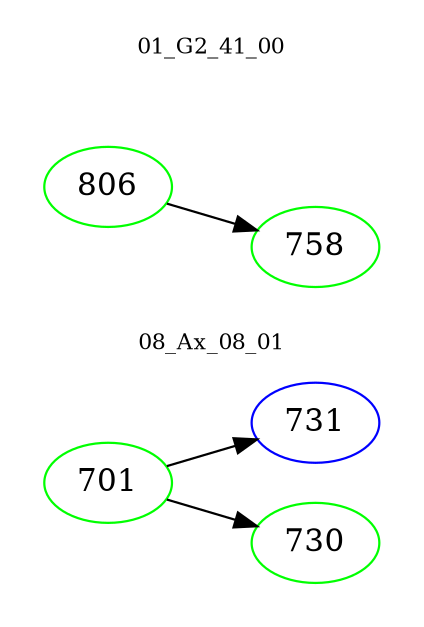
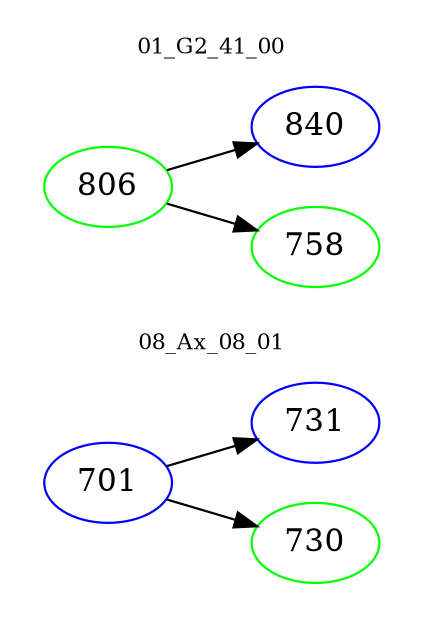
node "840": added
node "701": color green -> blue
